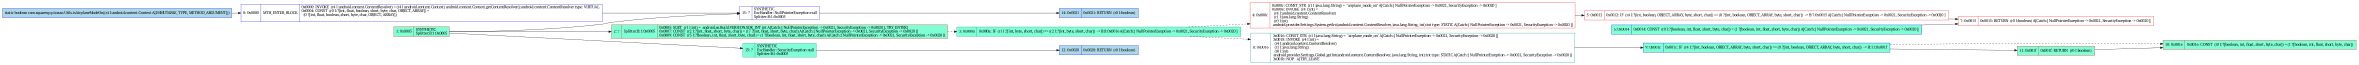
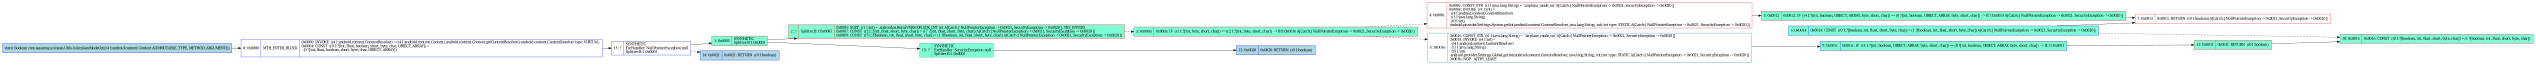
edge "15: ?" -> "14: 0x0021": style solid -> dashed
node "5: 0x0012": fillcolor white -> aquamarine
edge "1: 0x0005" -> "15: ?": reversed
node "3: 0x000a": color teal -> red
edge "9: 0x001c" -> "10: 0x001e": now "6: 0x0014" -> "10: 0x001e"
